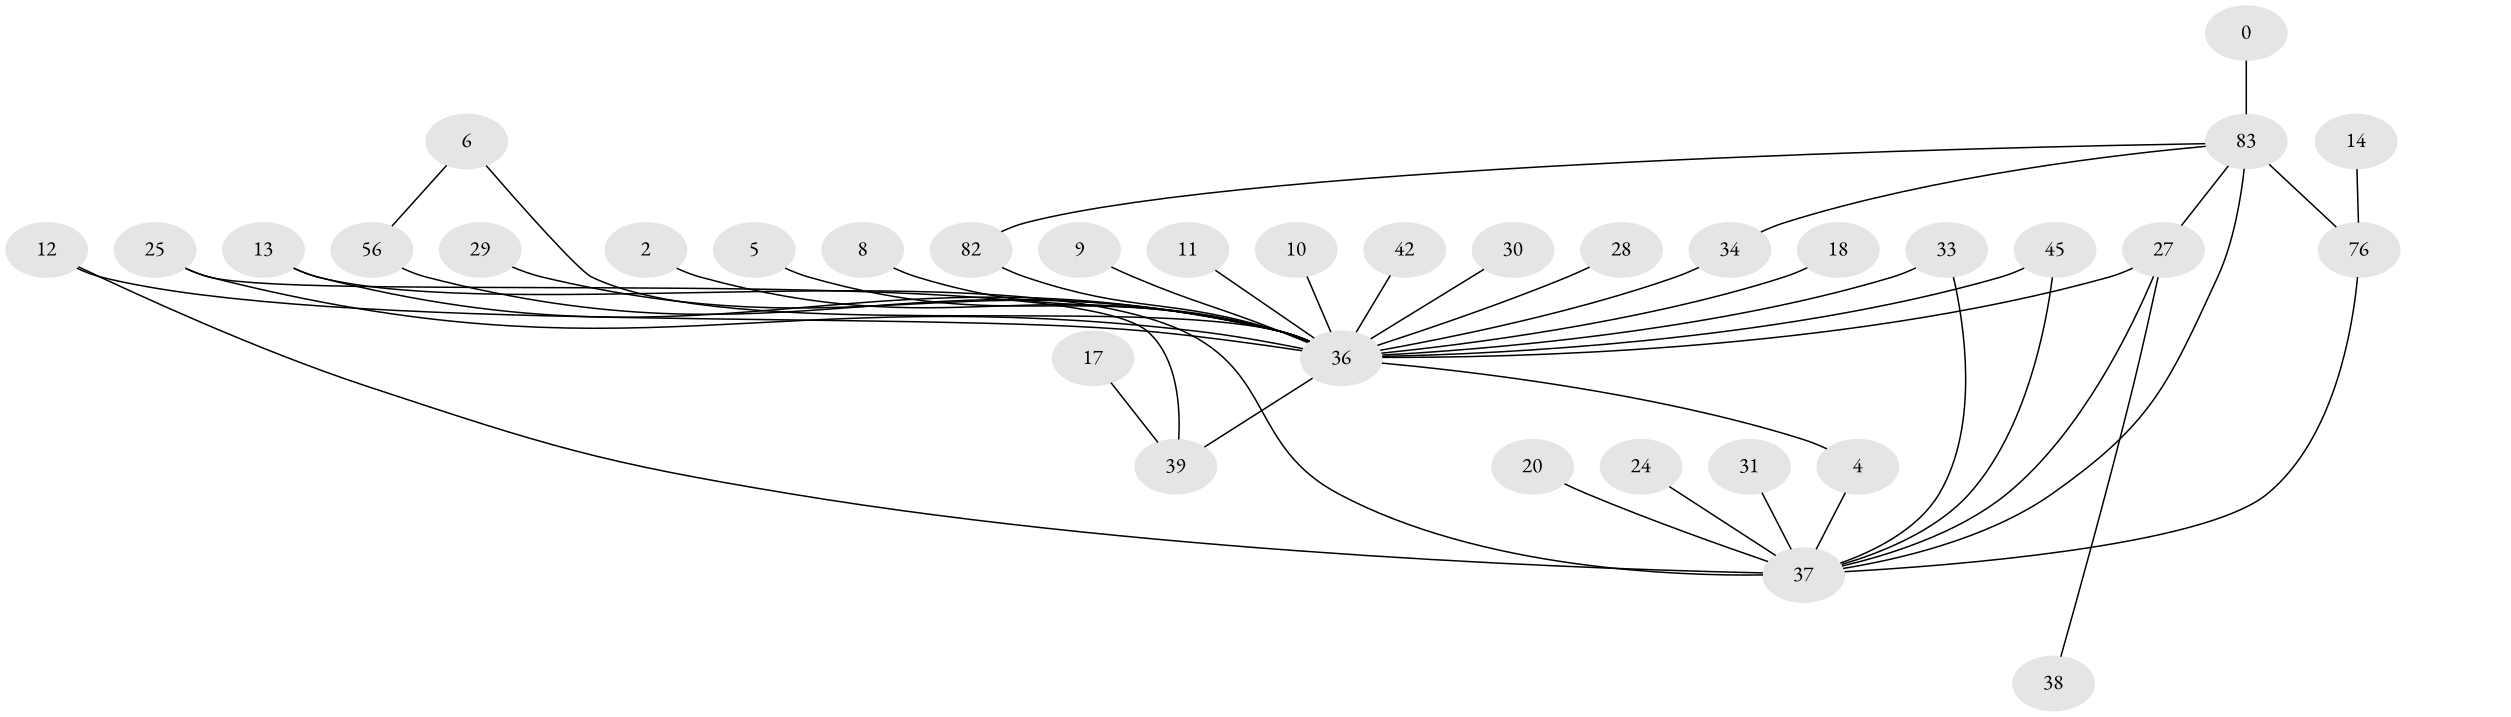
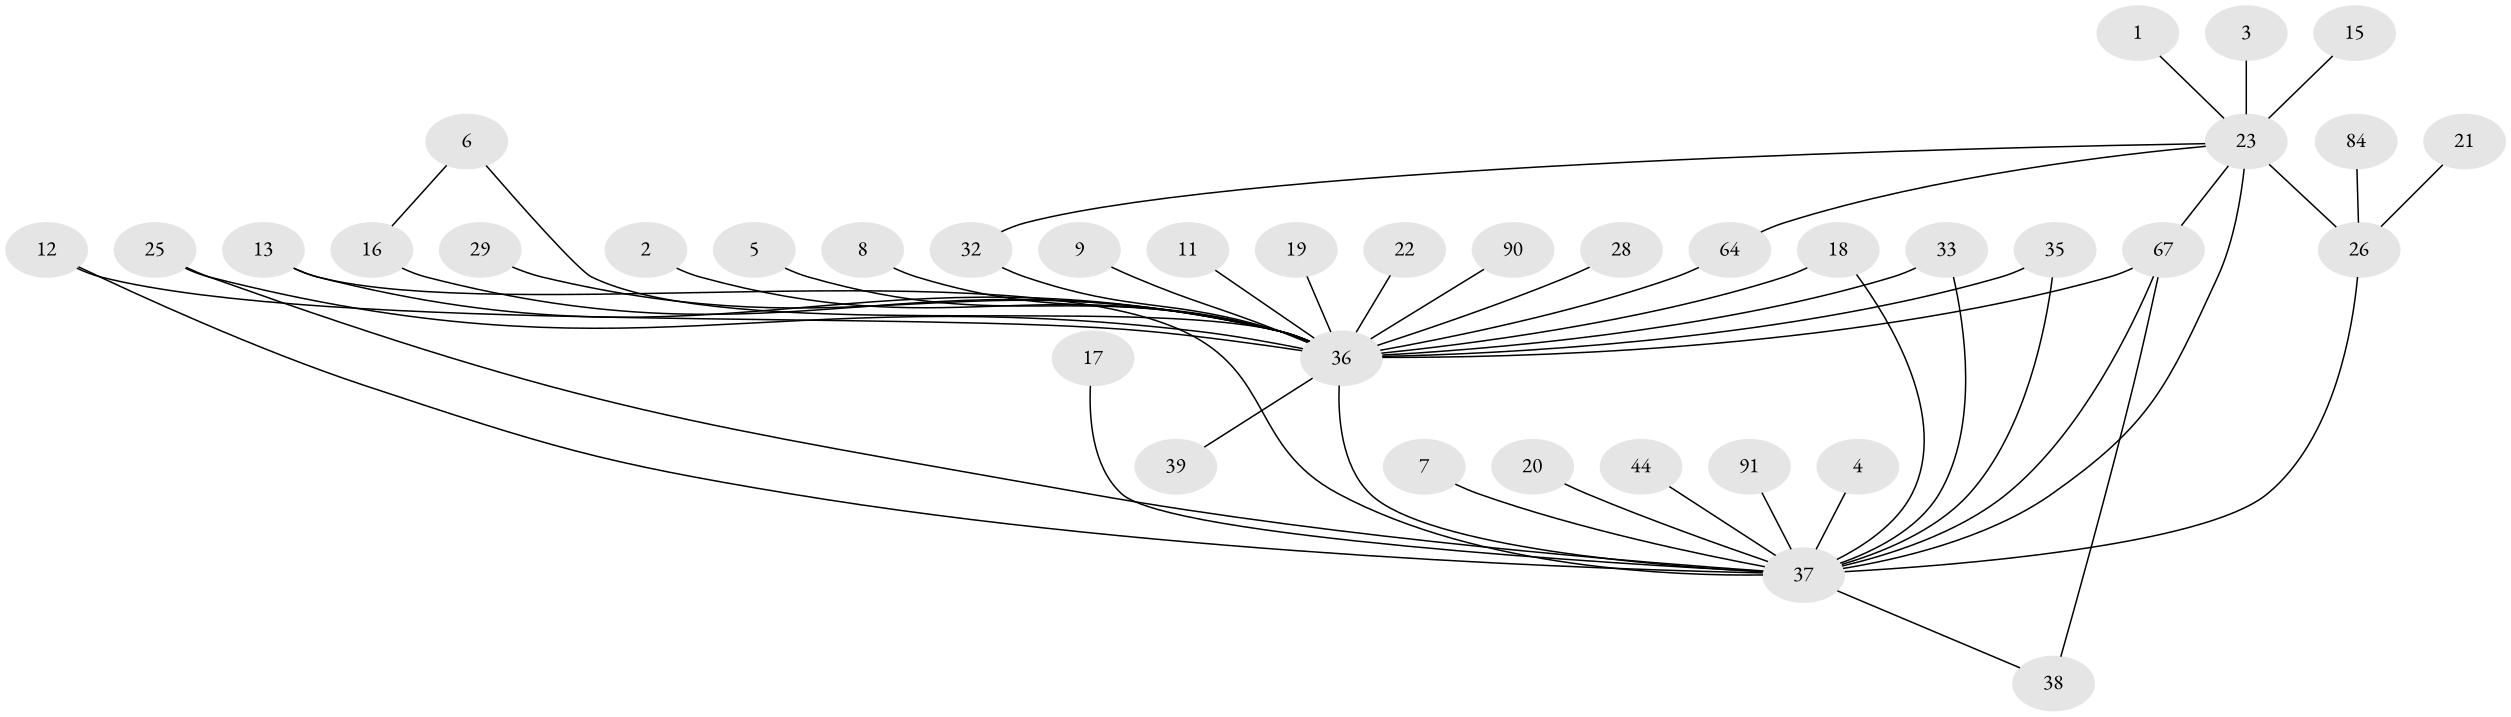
node "1": added
node "0": label "0" -> "3"
node "15": added
node "83": label "83" -> "23"
node "14": label "14" -> "84"
node "21": added
node "56": label "56" -> "16"
node "82": label "82" -> "32"
node "10": label "10" -> "19"
node "42": label "42" -> "22"
node "30": label "30" -> "90"
node "34": label "34" -> "64"
node "45": label "45" -> "35"
node "27": label "27" -> "67"
node "76": label "76" -> "26"
edge "25" -- "39": now "25" -- "37"
edge "36" -- "4": now "36" -- "37"
edge "17" -- "39": now "17" -- "37"
edge "18" -- "37": added
node "7": added
node "24": label "24" -> "44"
node "31": label "31" -> "91"
edge "37" -- "38": added
